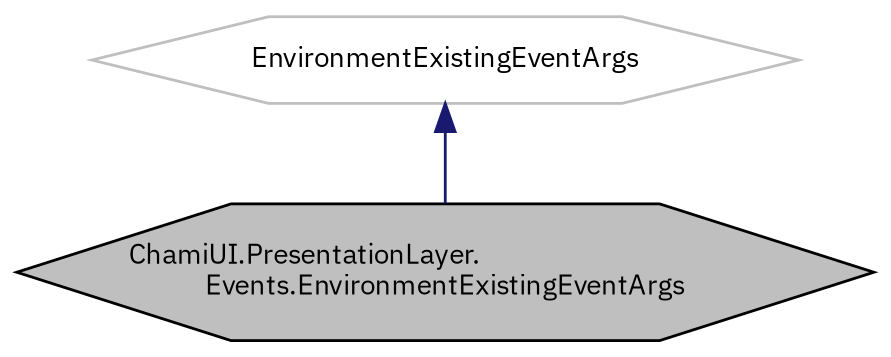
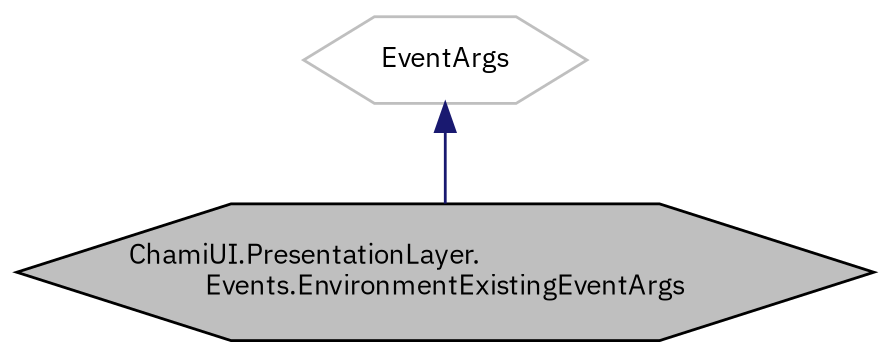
node "EnvironmentExistingEventArgs": label "EnvironmentExistingEventArgs" -> "EventArgs"
